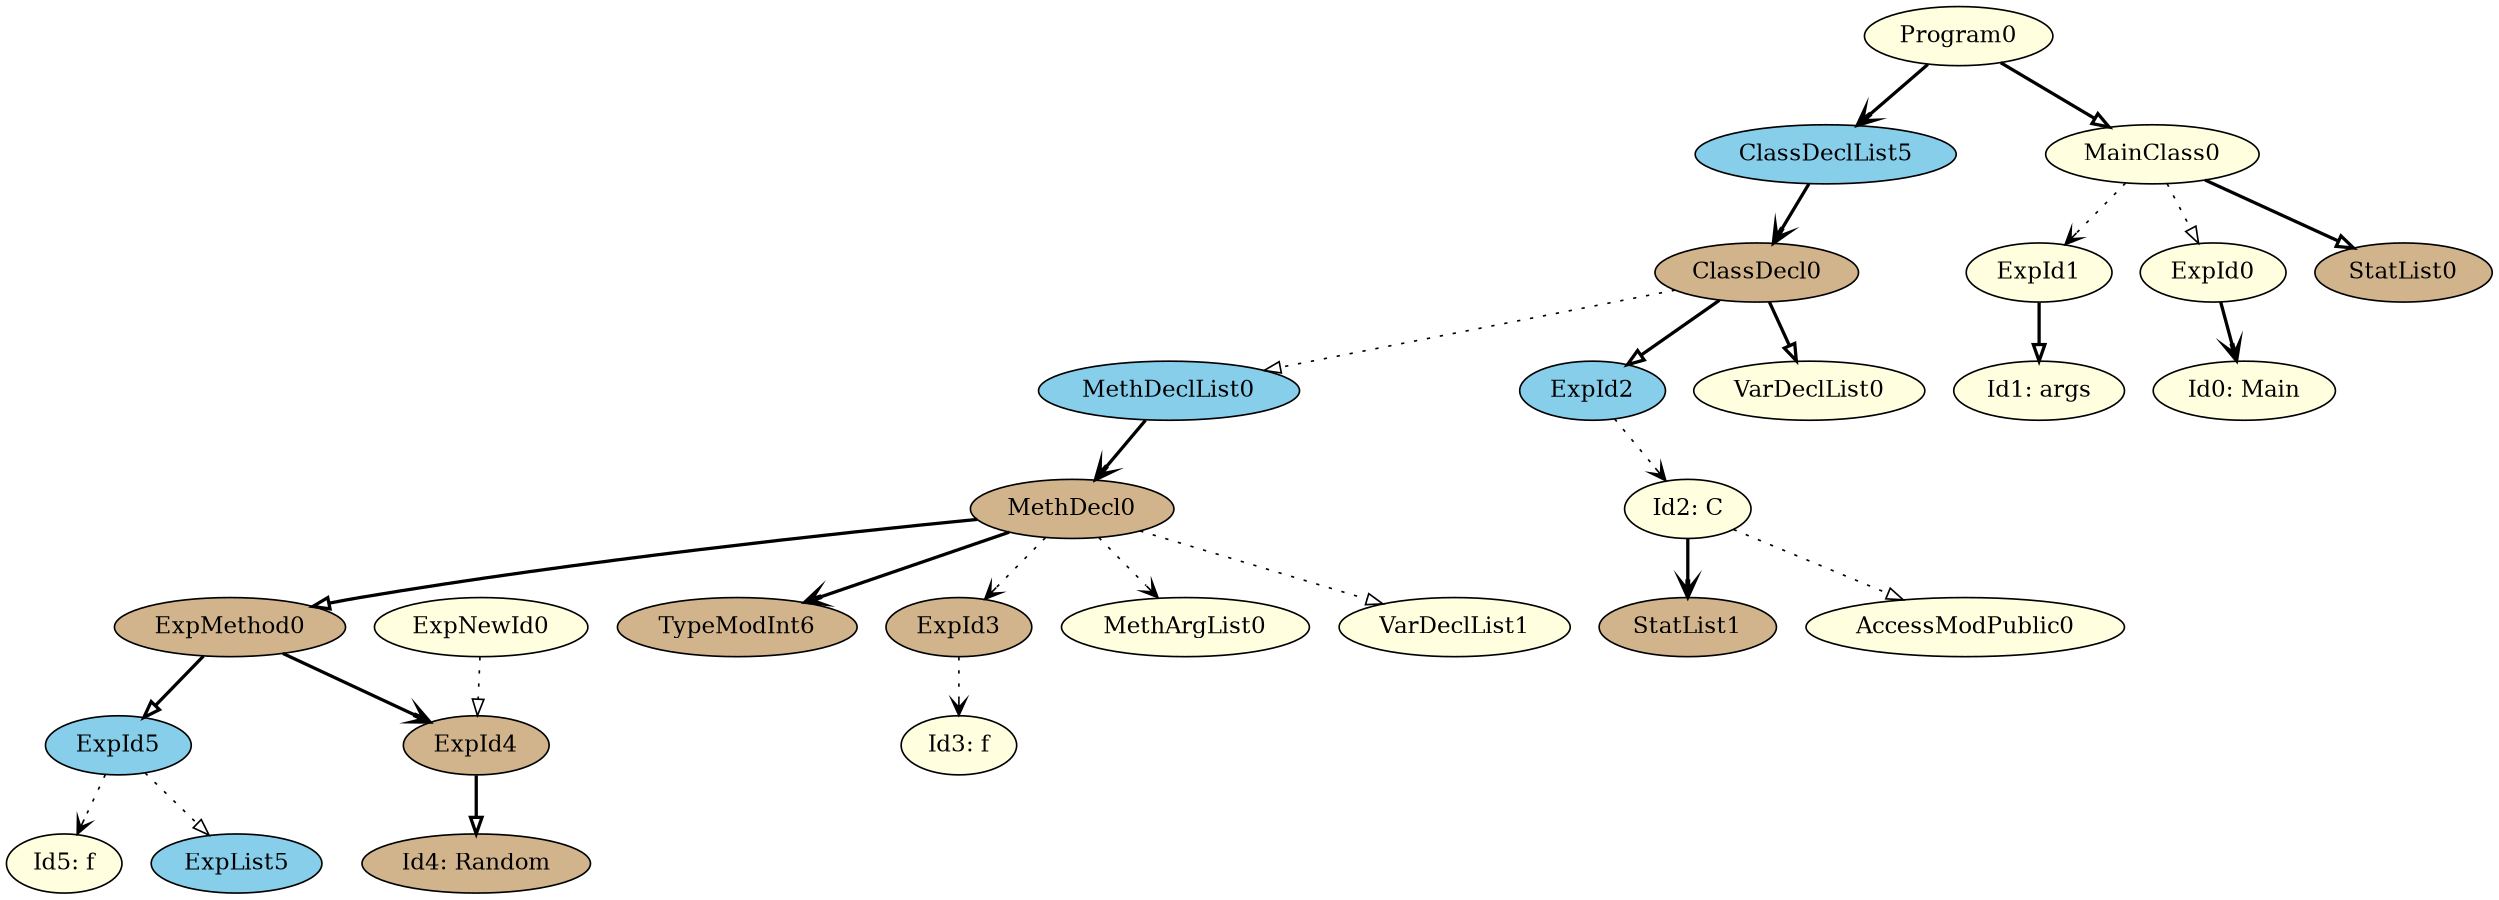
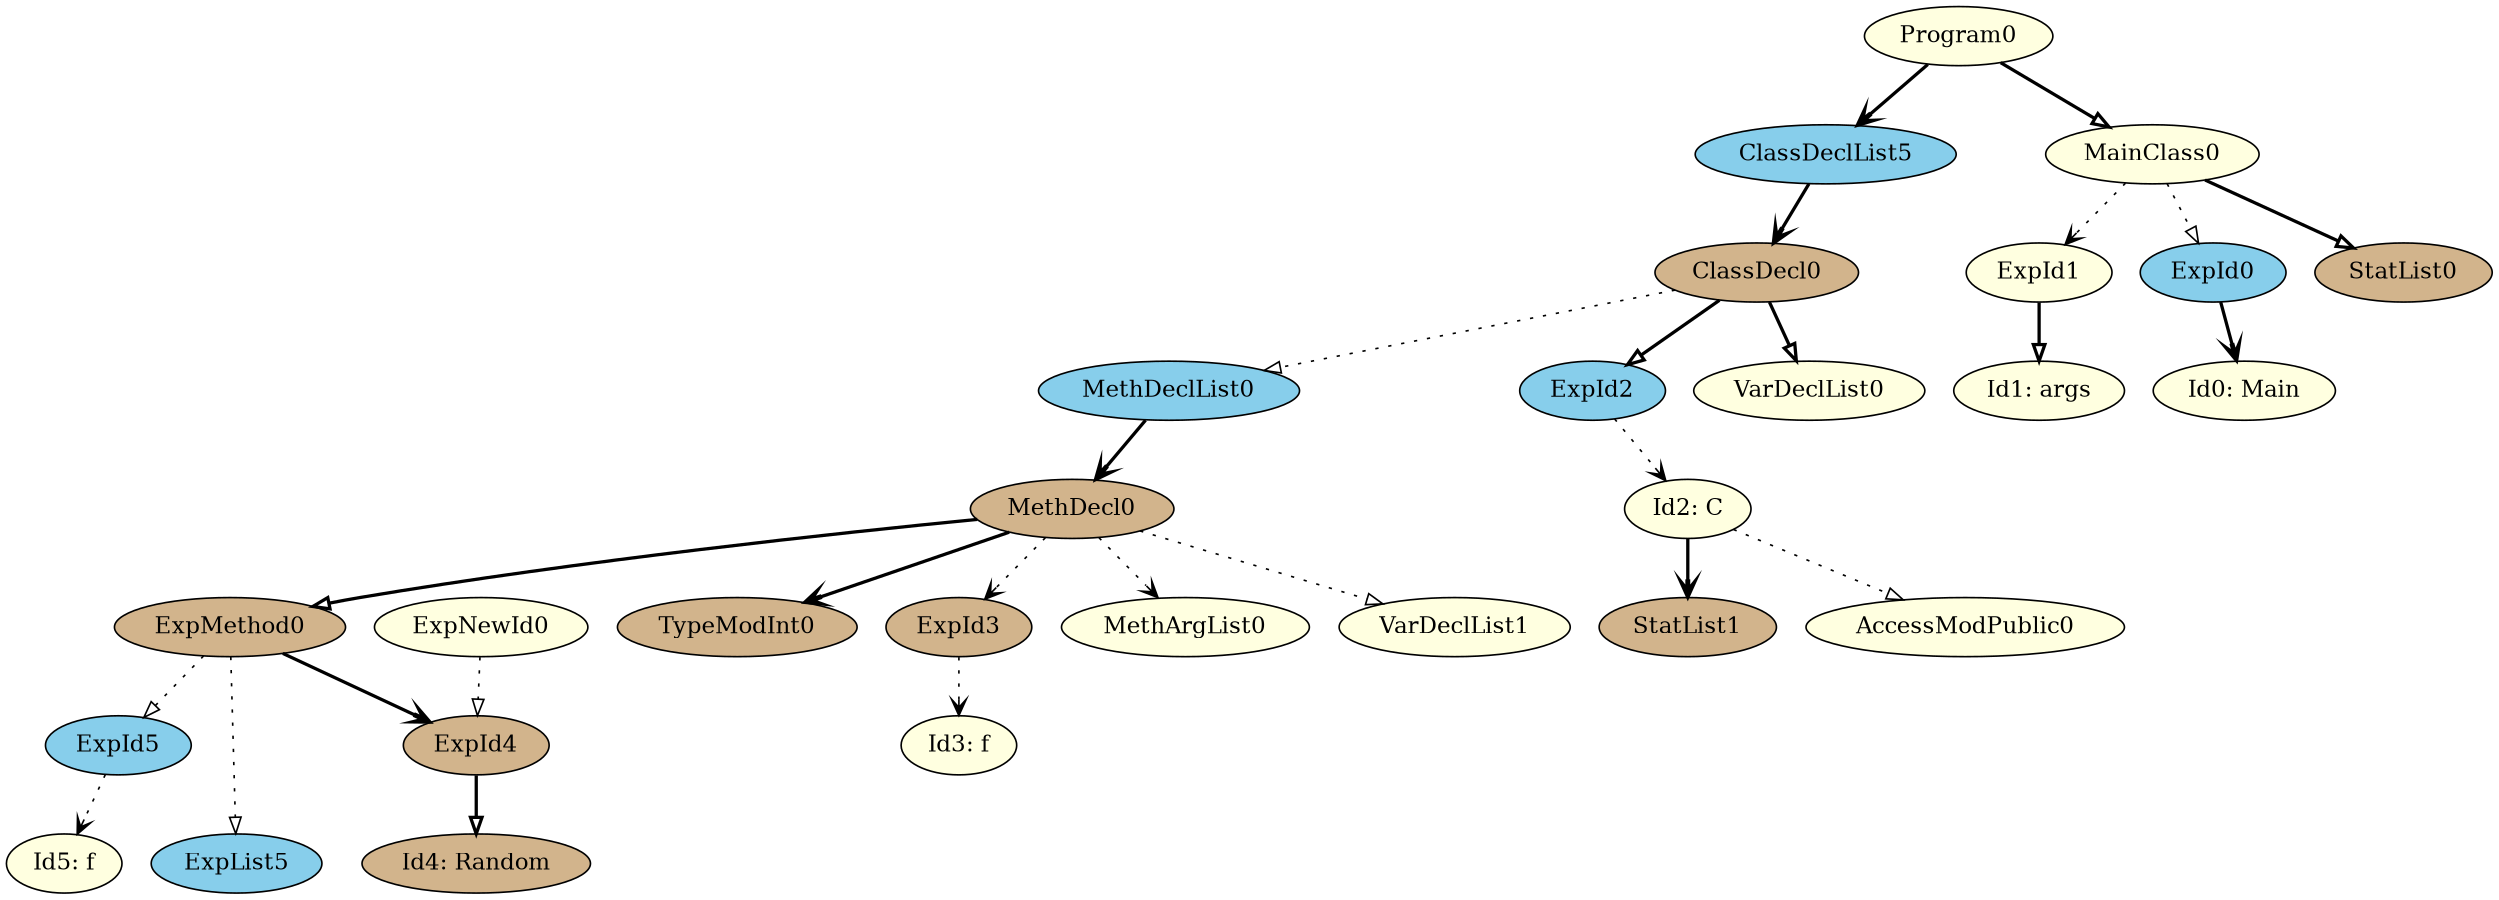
node "ExpId0": fillcolor lightyellow -> skyblue
node "TypeModInt6": label "TypeModInt6" -> "TypeModInt0"
edge "ExpMethod0" -> "ExpId5": style bold -> dotted
edge "ExpId5" -> "ExpList5": now "ExpMethod0" -> "ExpList5"
